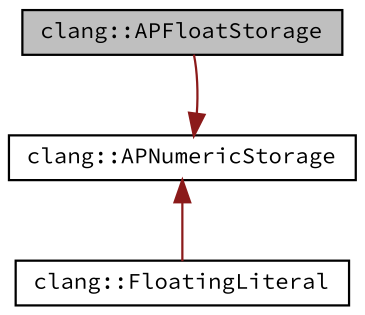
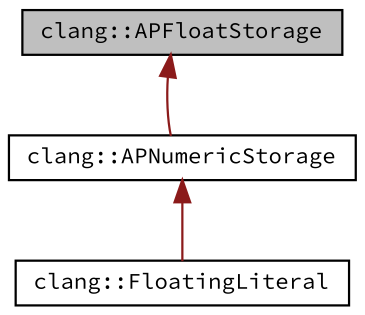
edge "clang::APFloatStorage" -> "clang::APNumericStorage": reversed
